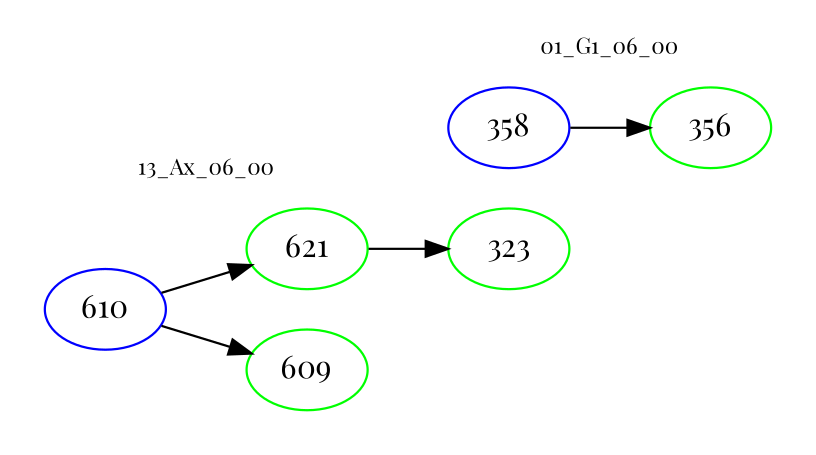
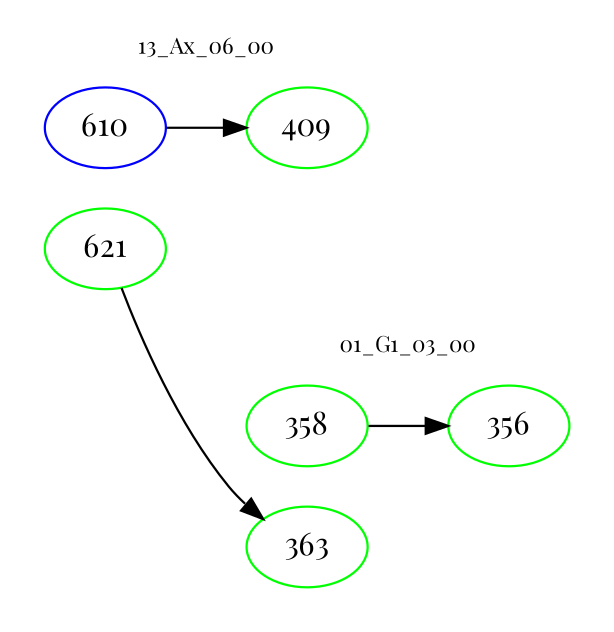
cluster "01_G1_06_00": label "01_G1_06_00" -> "01_G1_03_00"
node "358": color blue -> green
node "323": label "323" -> "363"
edge "610" -> "621": removed
node "609": label "609" -> "409"
